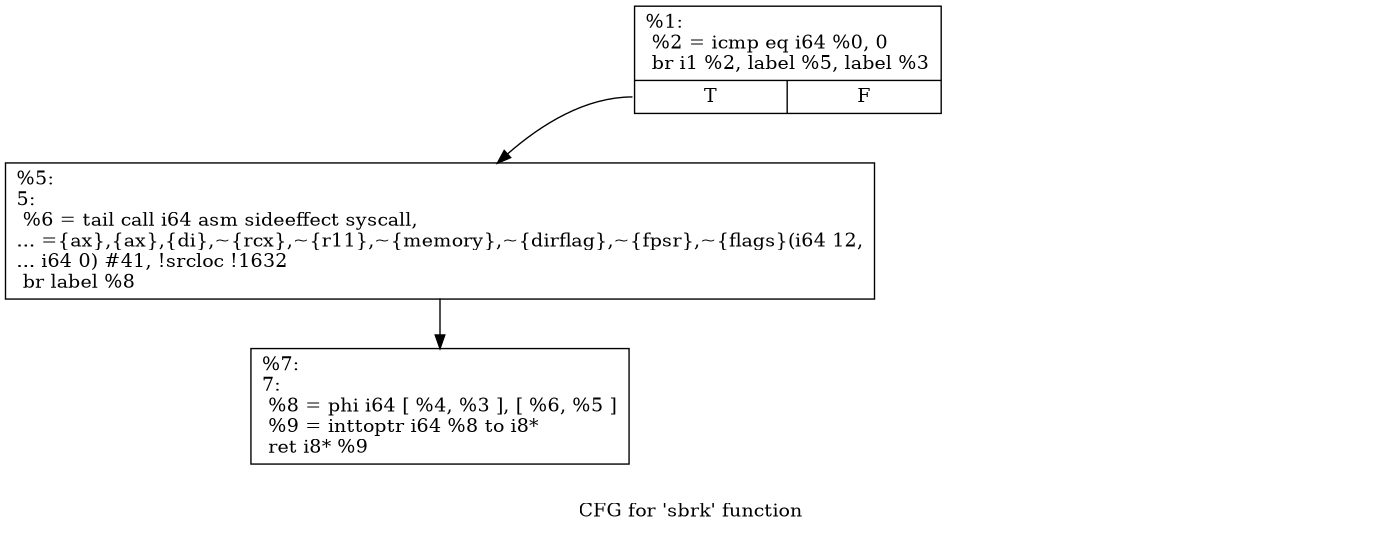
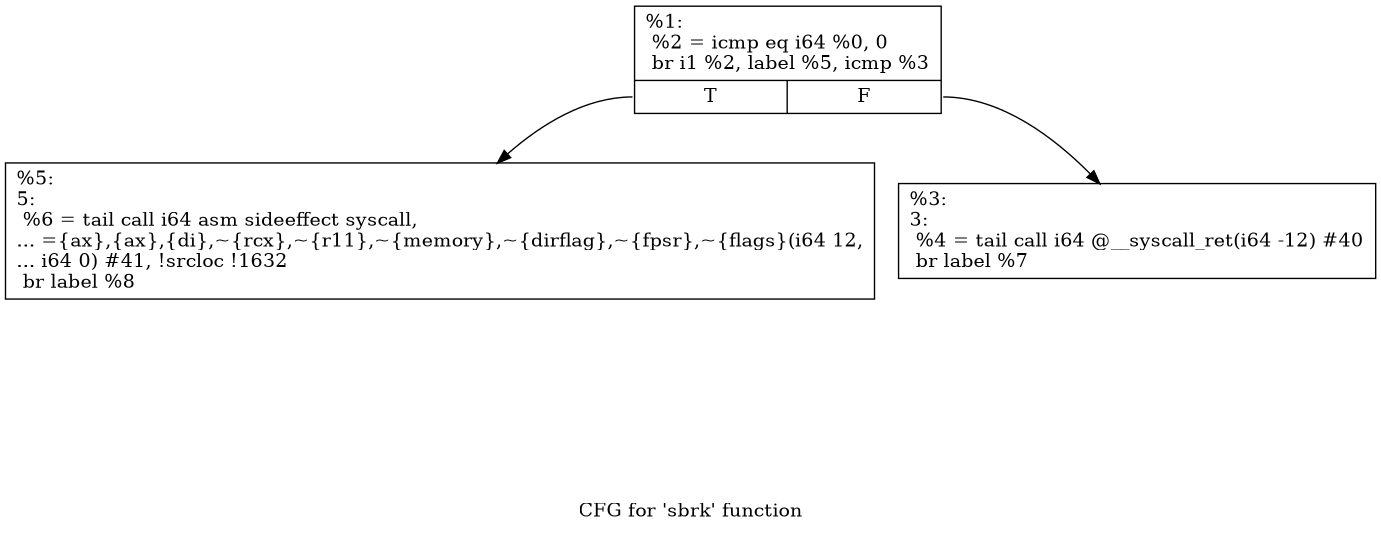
node "%1:": text "br i1 %2, label %5, label %3" -> "br i1 %2, label %5, icmp %3"
node "%3:": added
node "%7:": removed
